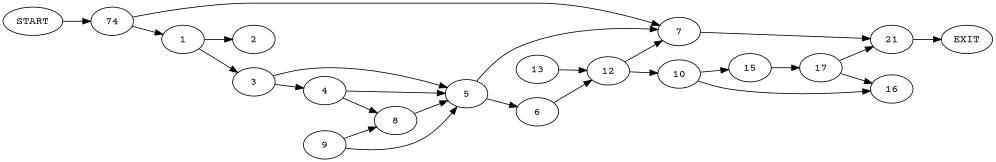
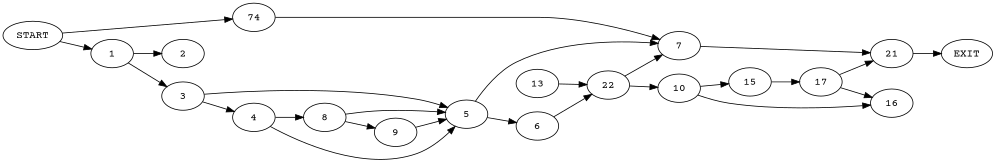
edge "74" -> "1": now "START" -> "1"
node "12": label "12" -> "22"
edge "9" -> "8": reversed
